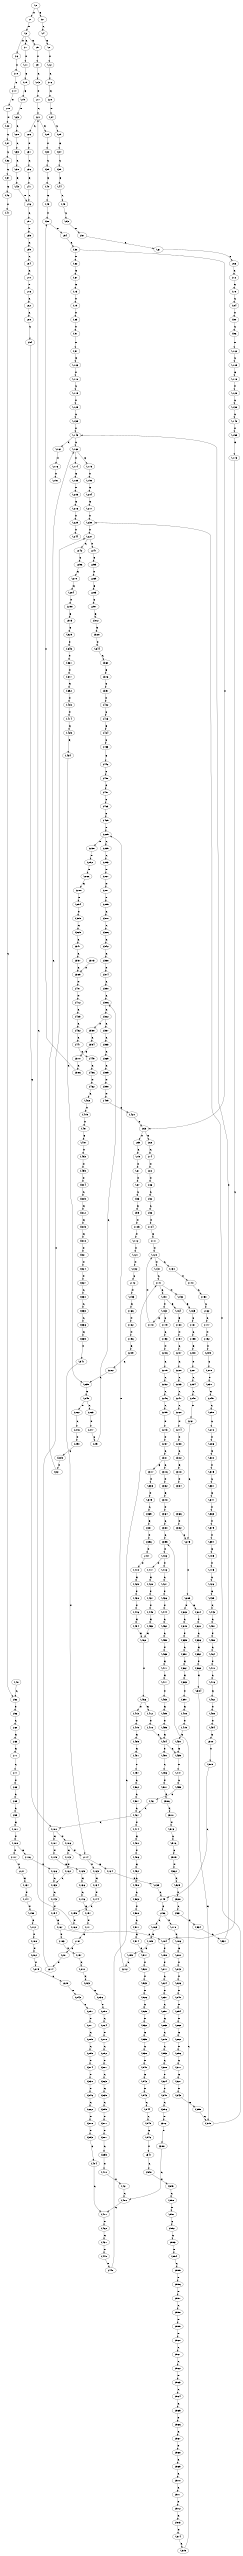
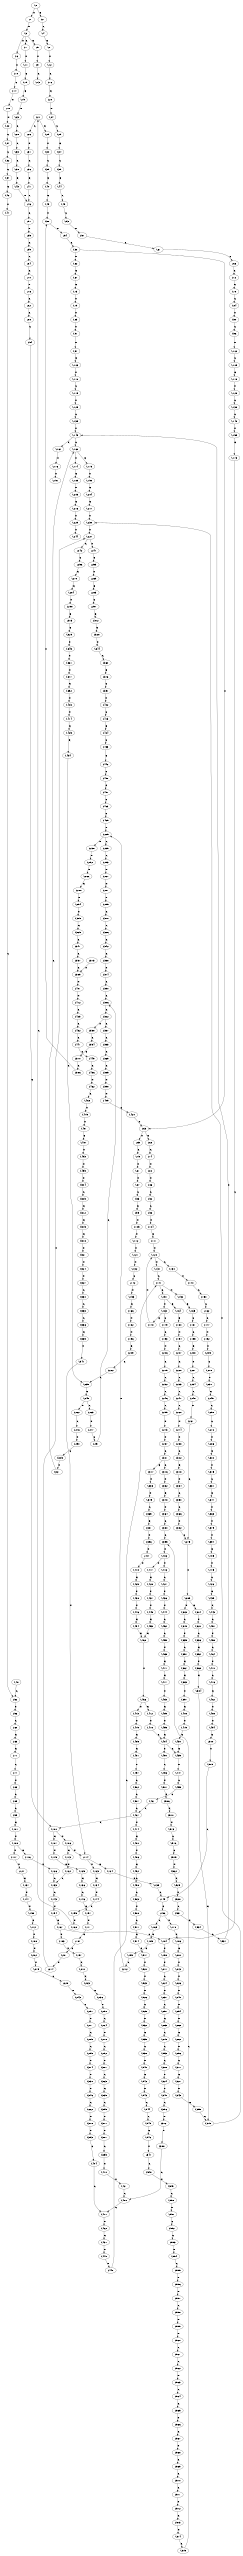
node "S17": removed
node "S350": added
